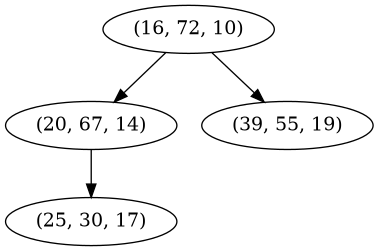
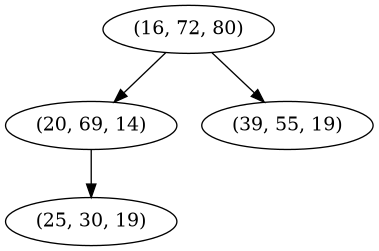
node "(16, 72, 10)": label "(16, 72, 10)" -> "(16, 72, 80)"
node "(20, 67, 14)": label "(20, 67, 14)" -> "(20, 69, 14)"
node "(25, 30, 17)": label "(25, 30, 17)" -> "(25, 30, 19)"
